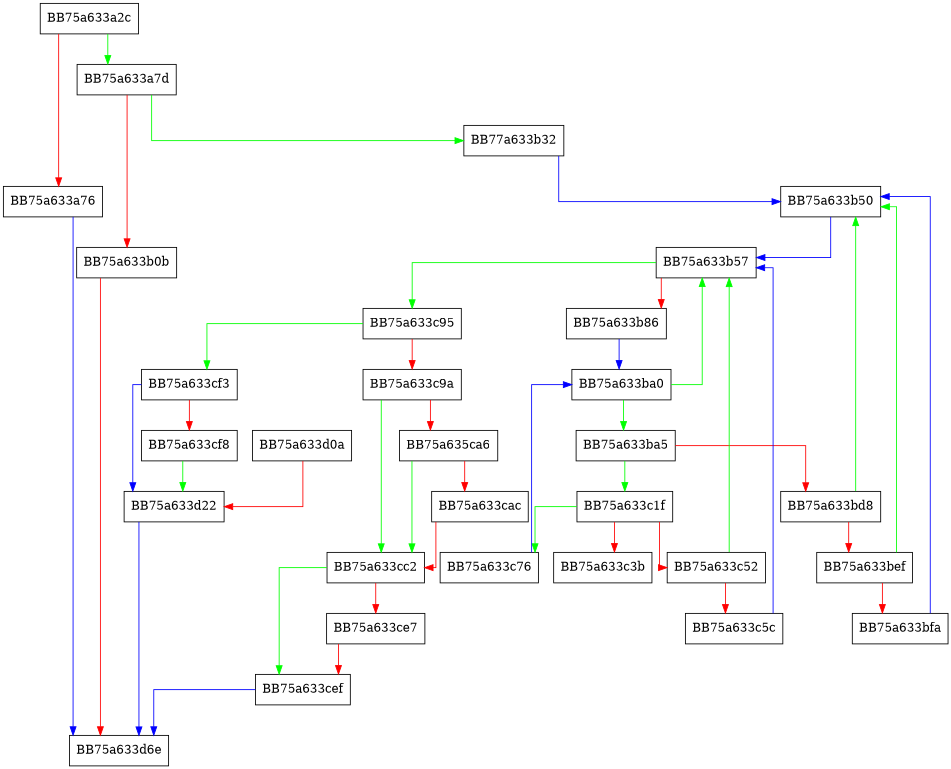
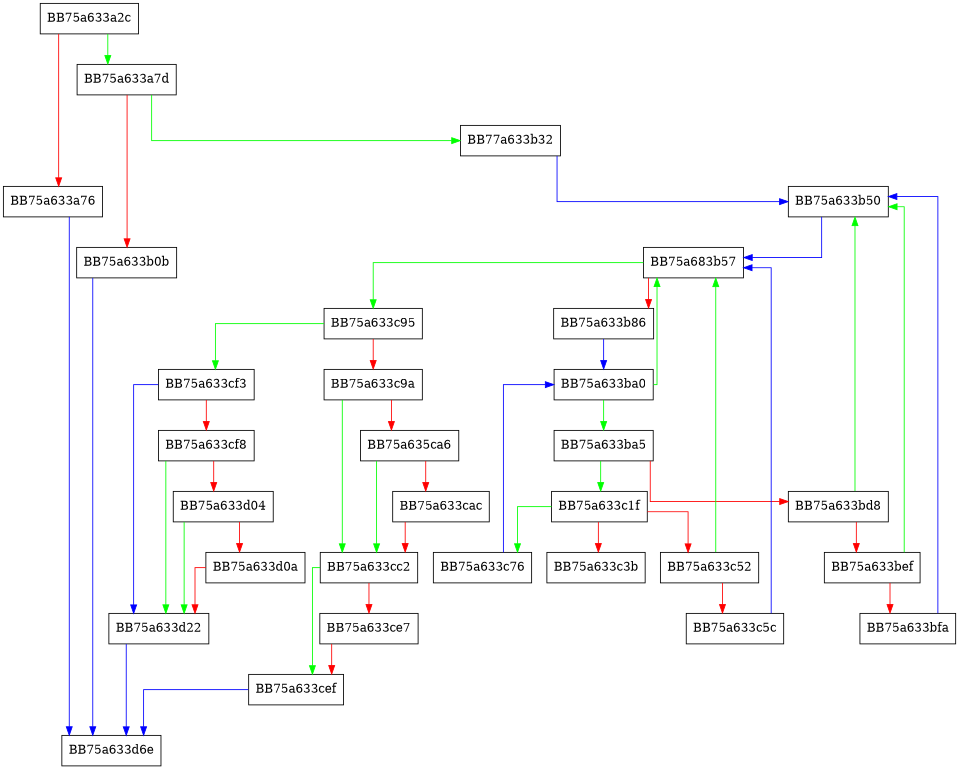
node "BB75a633b57": label "BB75a633b57" -> "BB75a683b57"
edge "BB75a633b0b" -> "BB75a633d6e": color red -> blue
node "BB75a633d04": added
